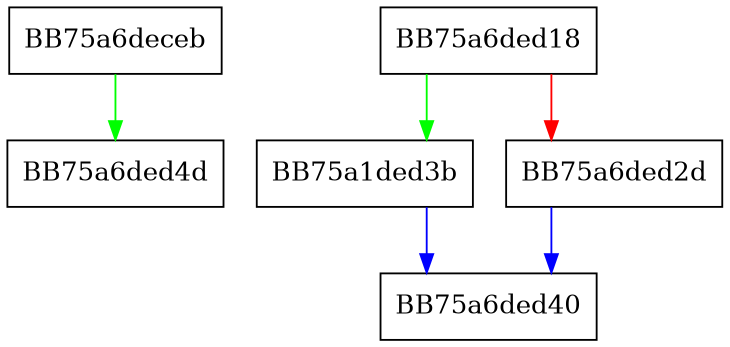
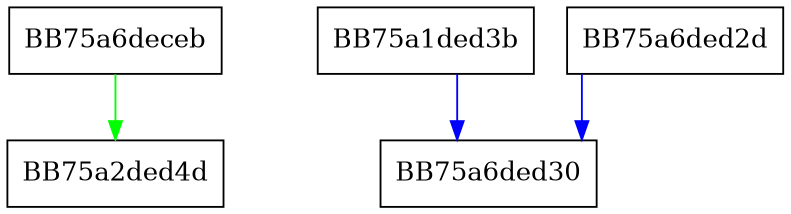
node "BB75a6ded18": removed
node "BB75a6ded4d": label "BB75a6ded4d" -> "BB75a2ded4d"
node "BB75a6ded40": label "BB75a6ded40" -> "BB75a6ded30"
